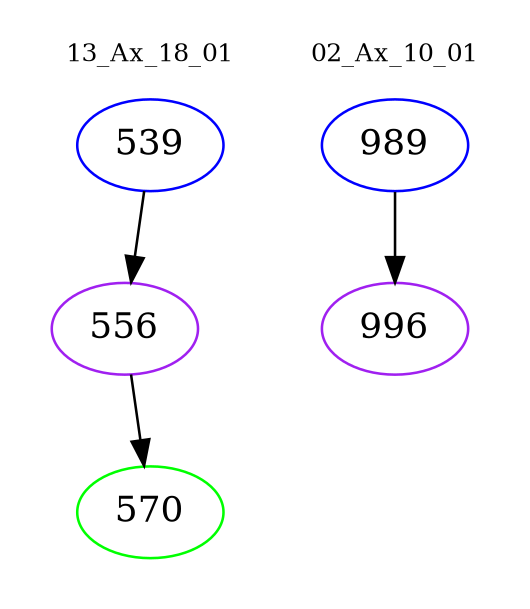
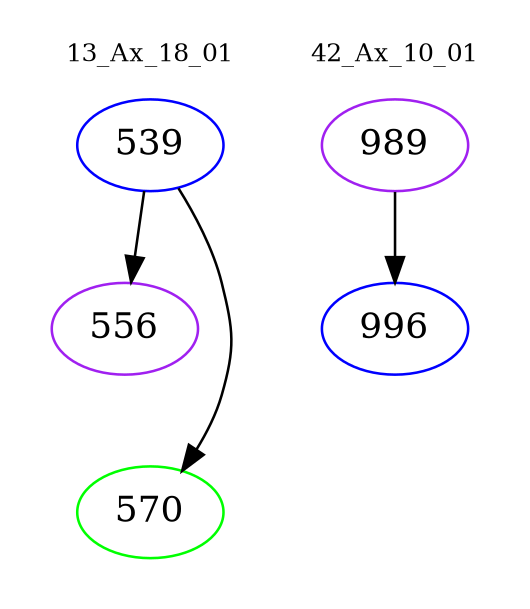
cluster "02_Ax_10_01": label "02_Ax_10_01" -> "42_Ax_10_01"
node "989": color blue -> purple
node "996": color purple -> blue
edge "556" -> "570": now "539" -> "570"
